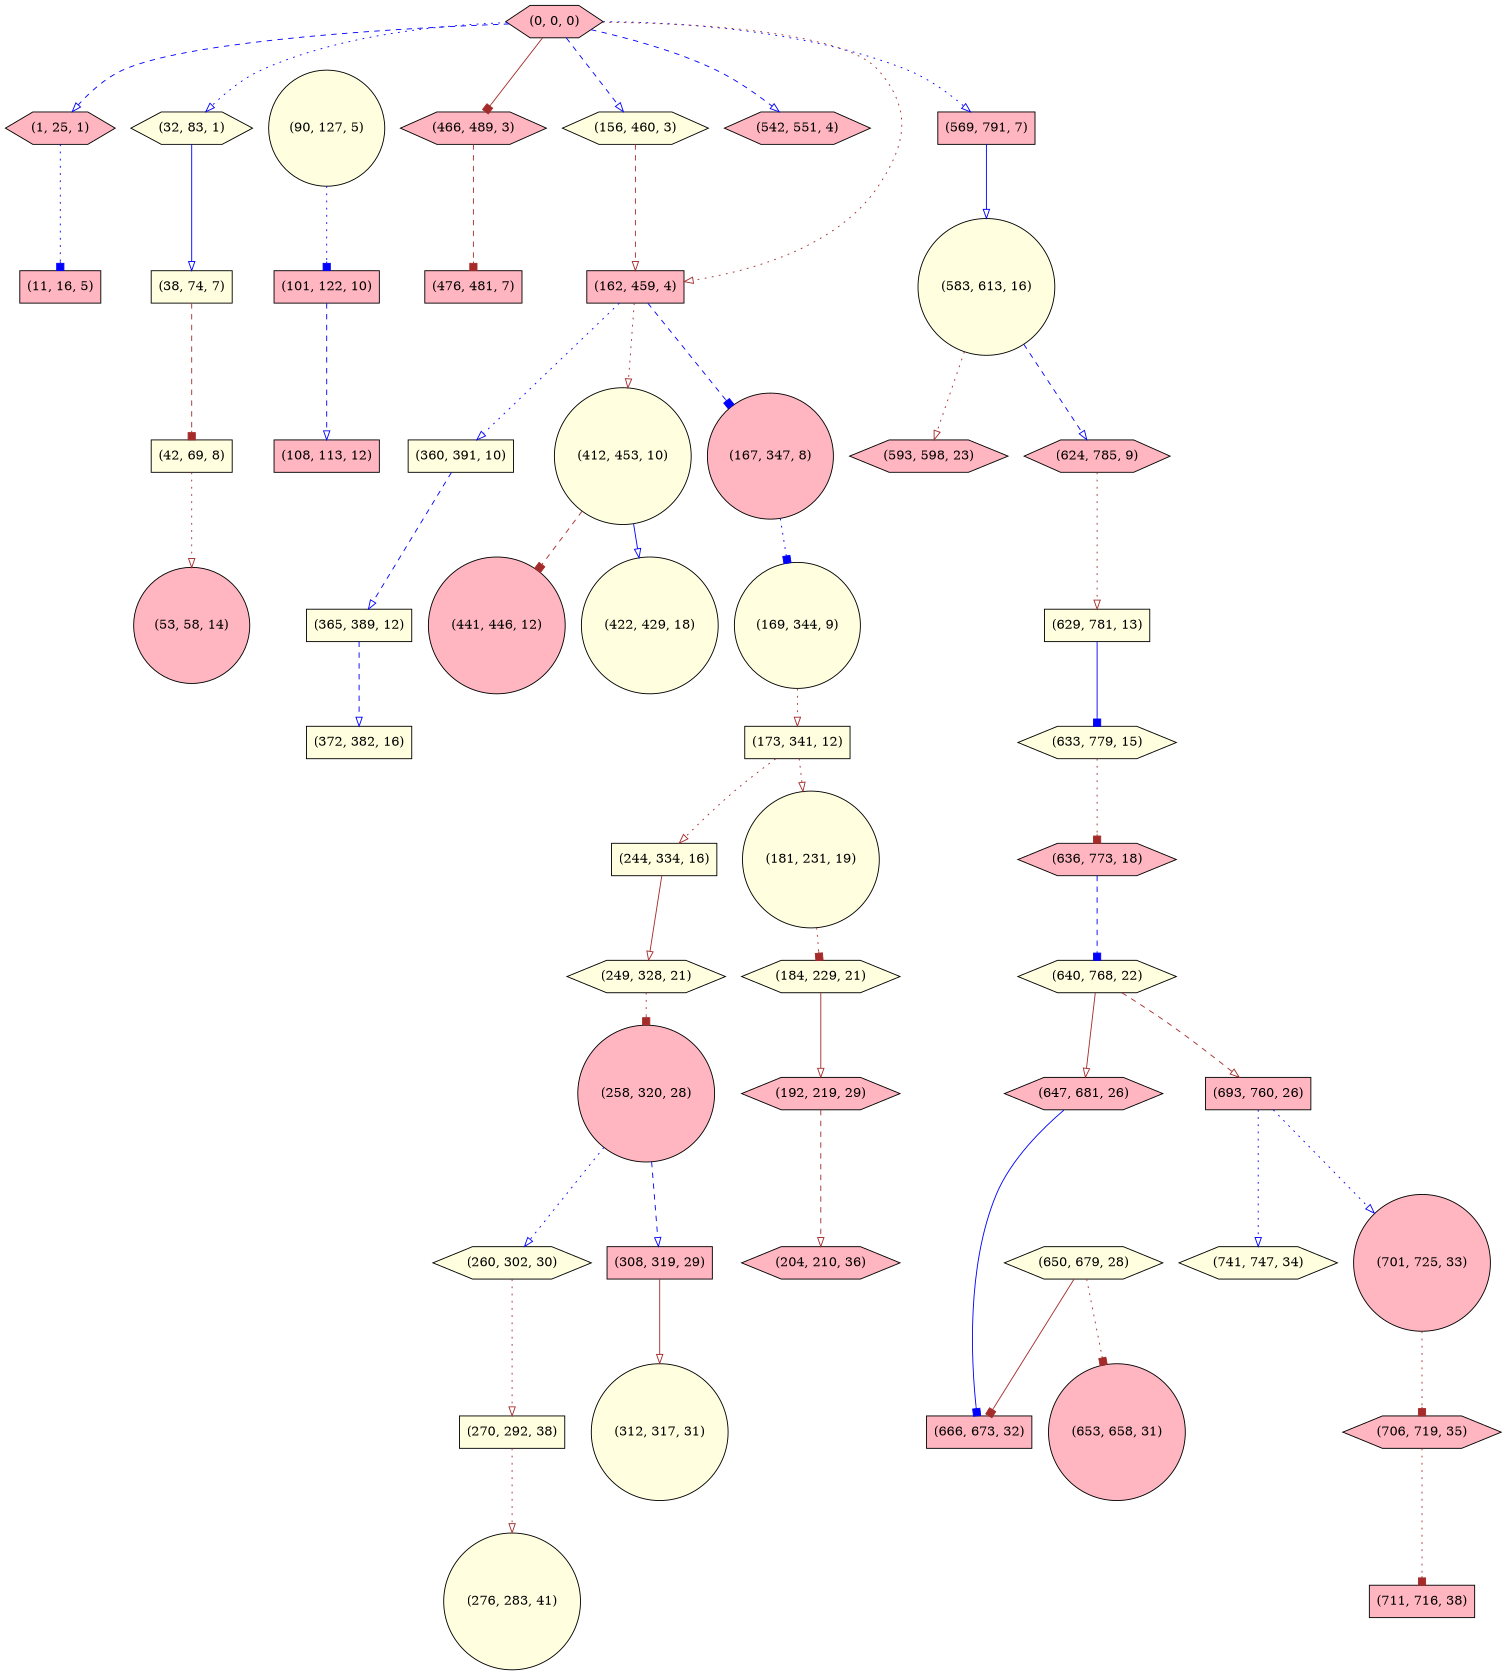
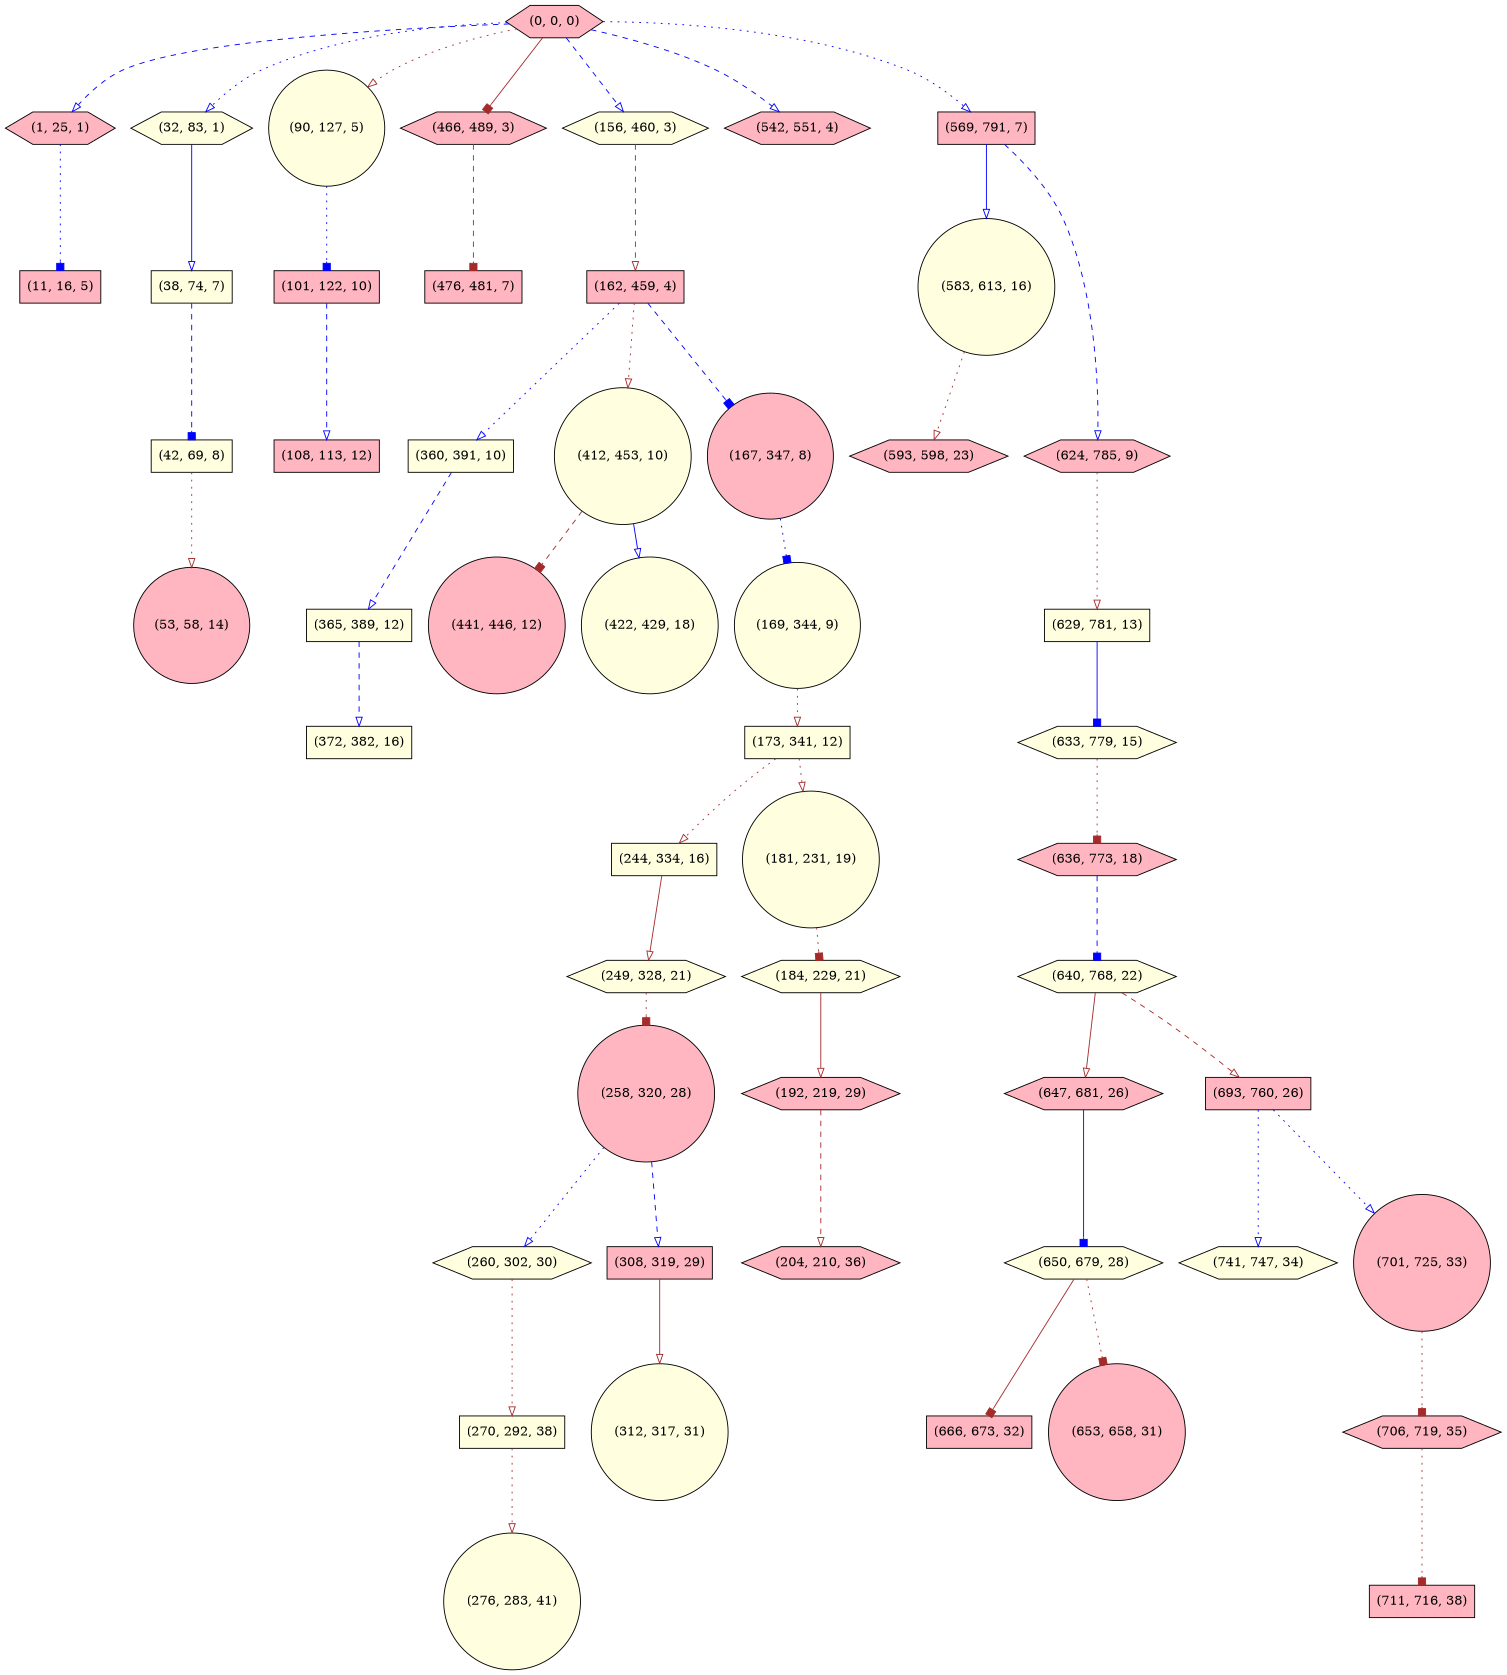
edge "(0, 0, 0)" -> "(162, 459, 4)": now "(0, 0, 0)" -> "(90, 127, 5)"
edge "(38, 74, 7)" -> "(42, 69, 8)": color brown -> blue
edge "(583, 613, 16)" -> "(624, 785, 9)": now "(569, 791, 7)" -> "(624, 785, 9)"
edge "(647, 681, 26)" -> "(666, 673, 32)": now "(647, 681, 26)" -> "(650, 679, 28)"
